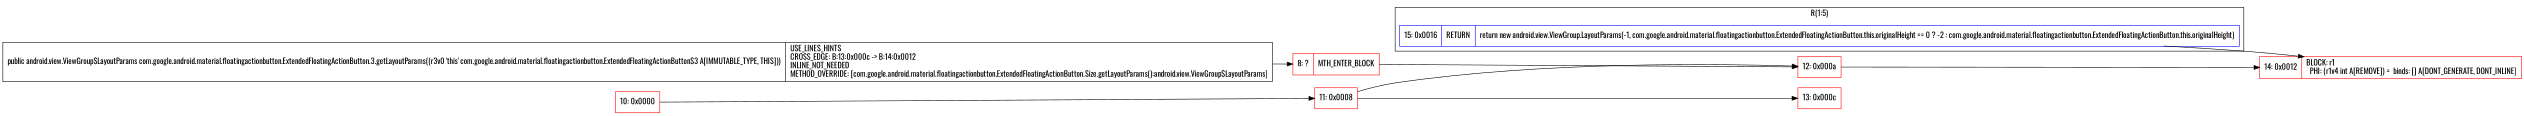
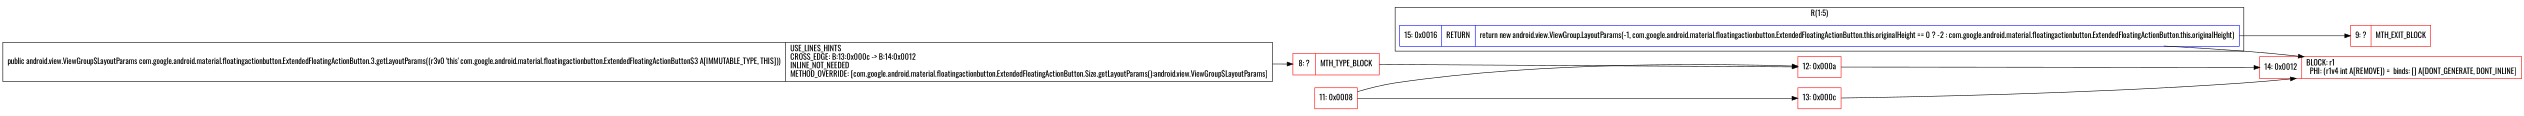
node "9: ?": added
node "8: ?": text "MTH_ENTER_BLOCK" -> "MTH_TYPE_BLOCK"
edge "13: 0x000c" -> "14: 0x0012": added
node "10: 0x0000": removed
